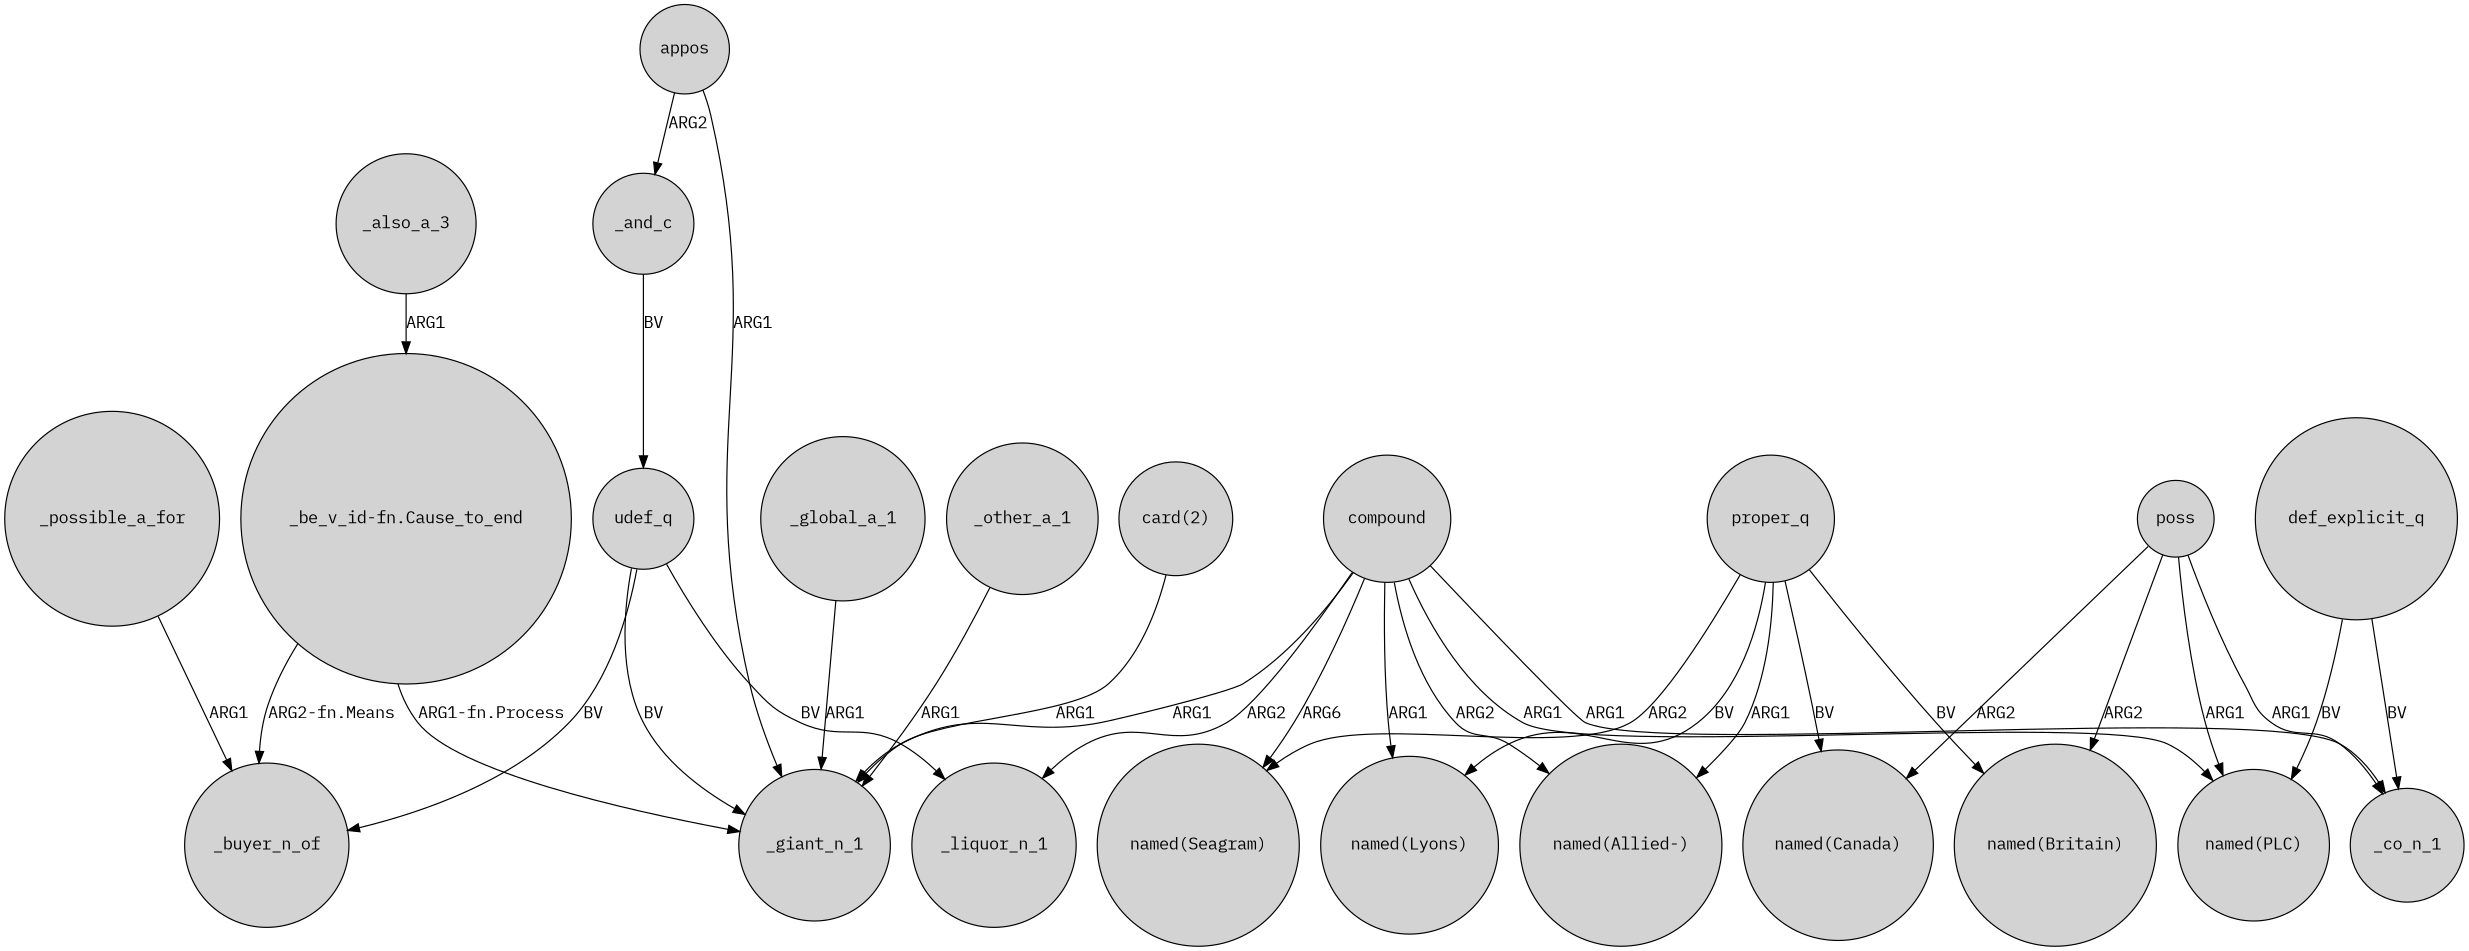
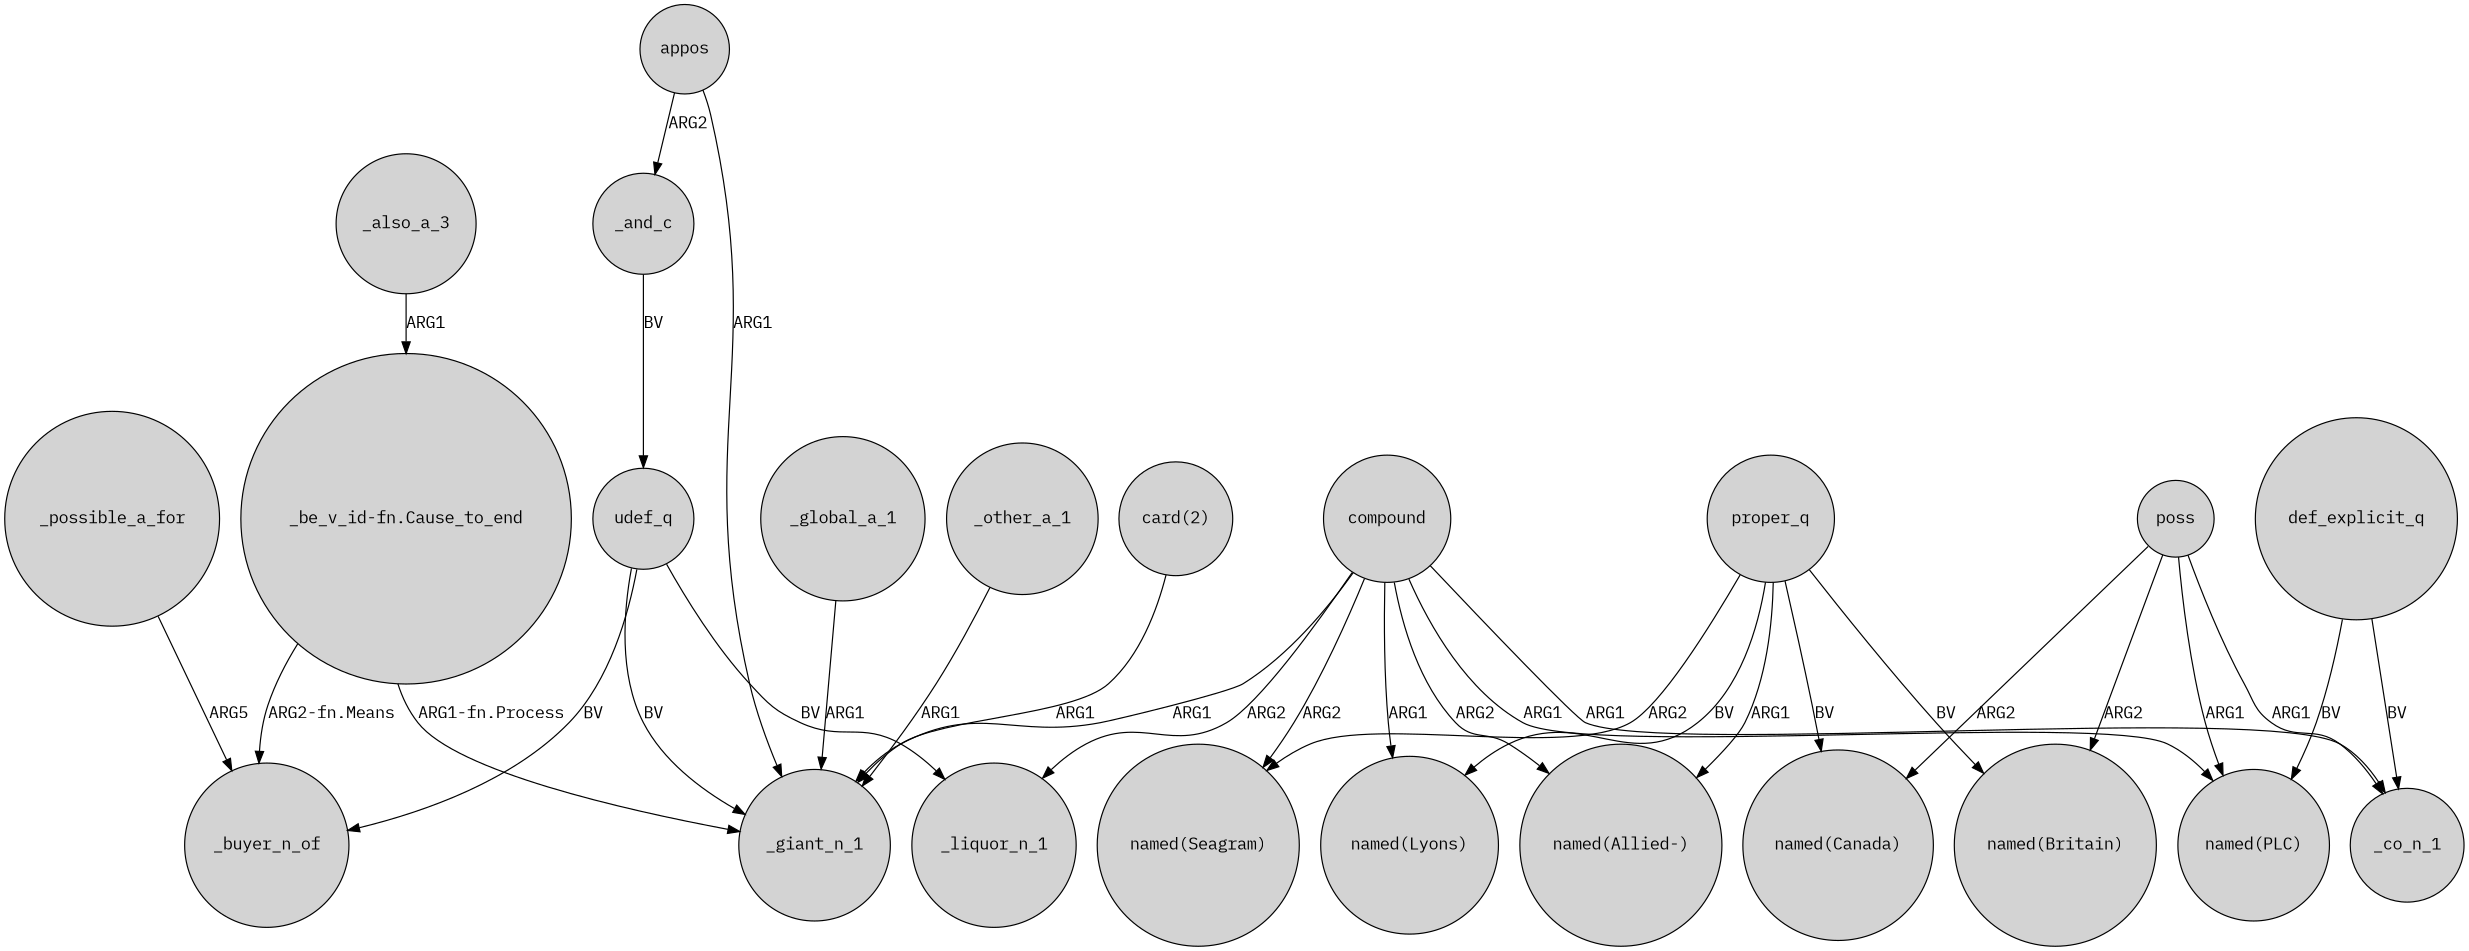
edge "_possible_a_for" -> "_buyer_n_of": label "ARG1" -> "ARG5"
edge "compound" -> "named(Seagram)": label "ARG6" -> "ARG2"
